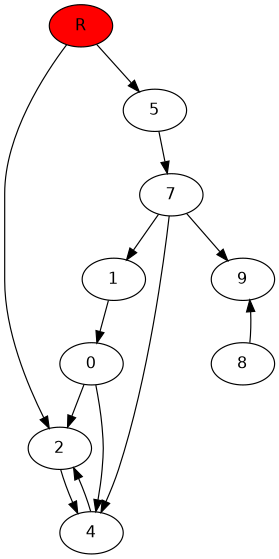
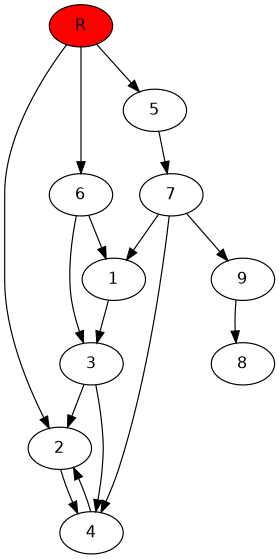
node "6": added
edge "8" -> "9": reversed
node "0": label "0" -> "3"
